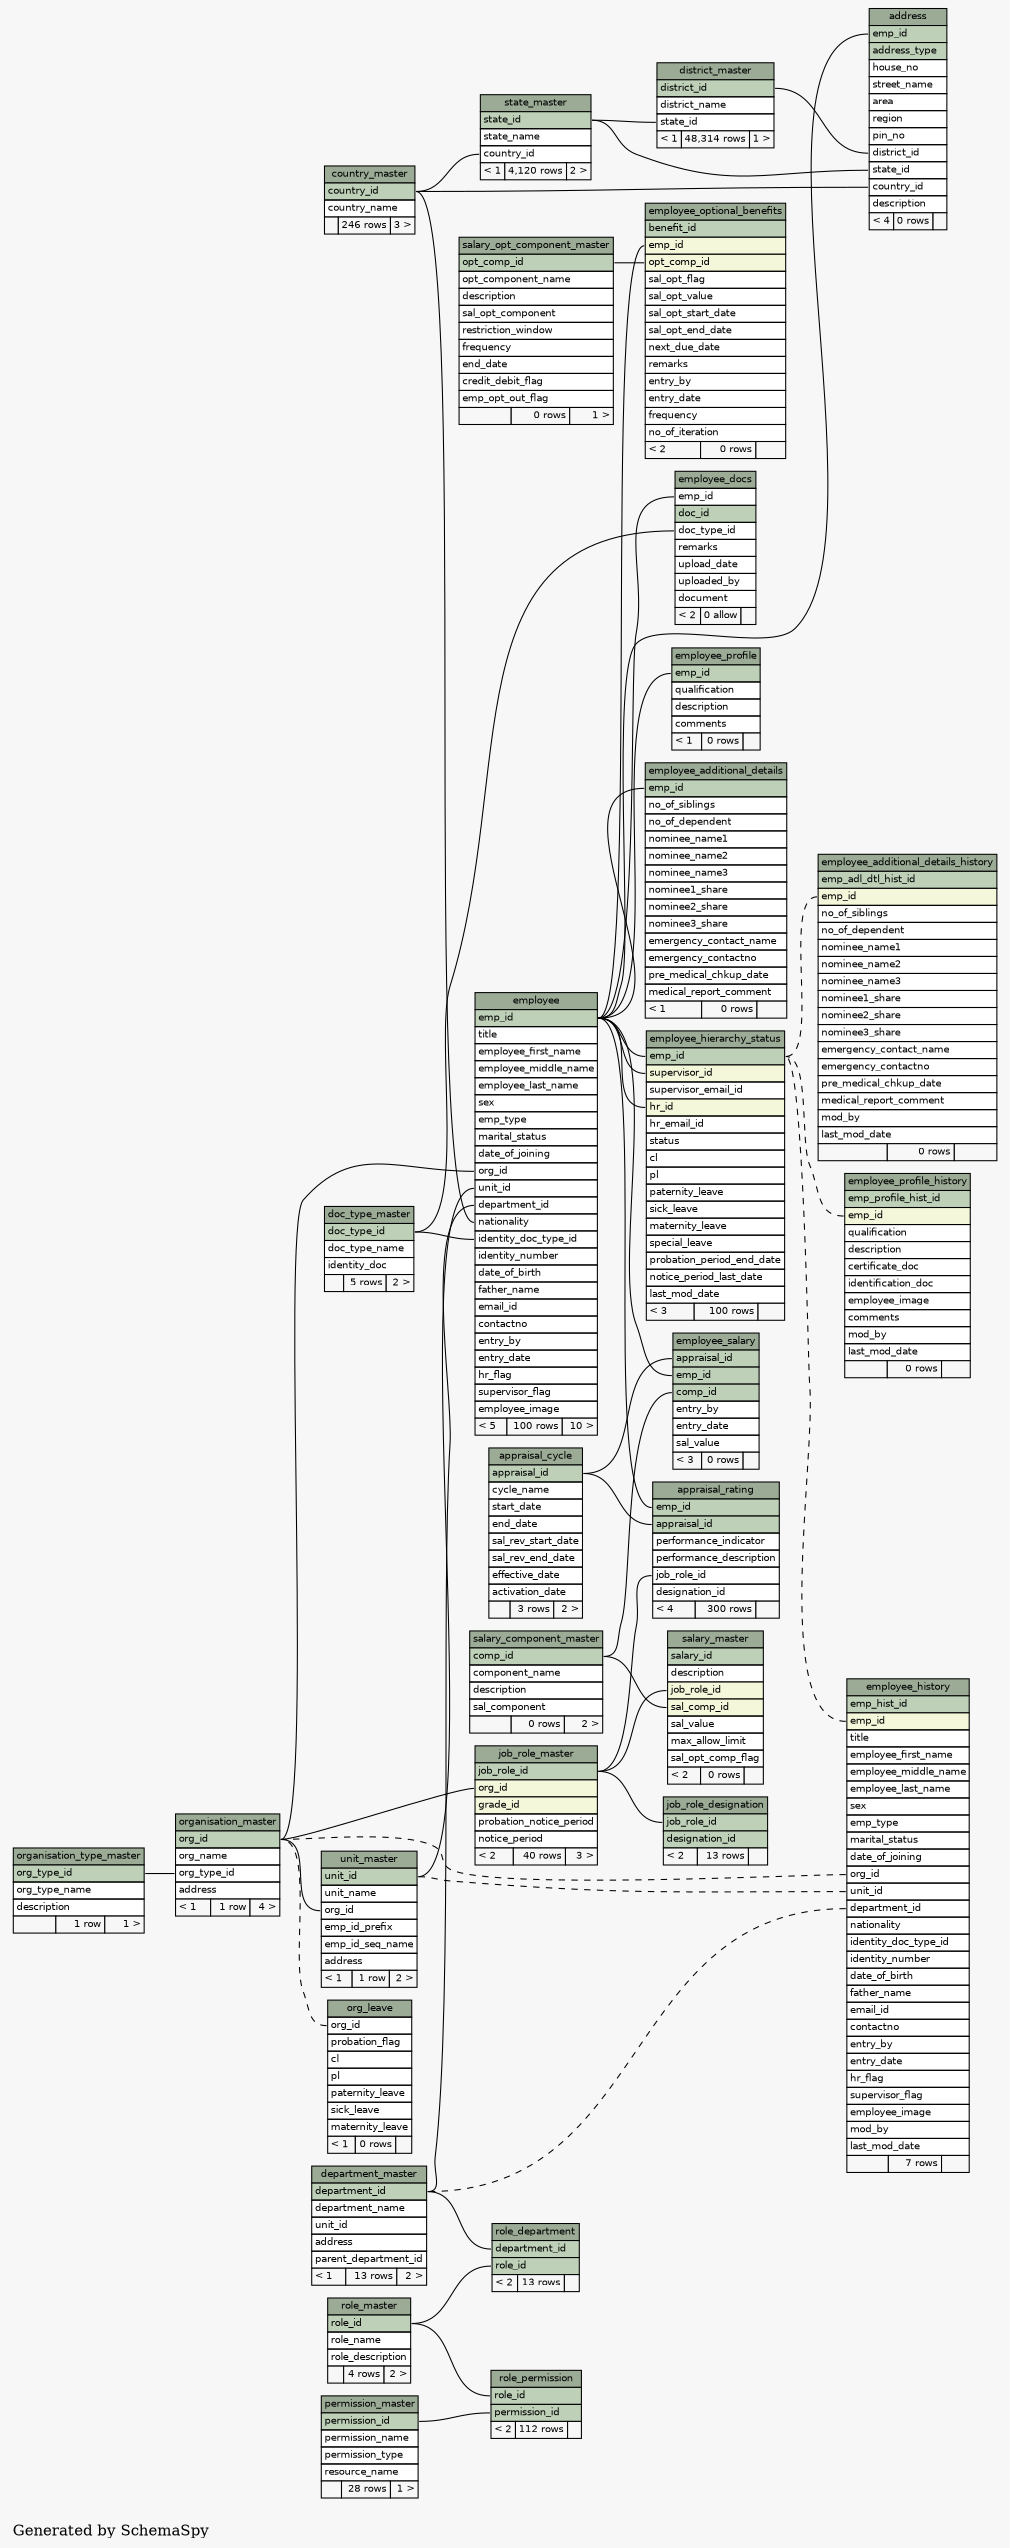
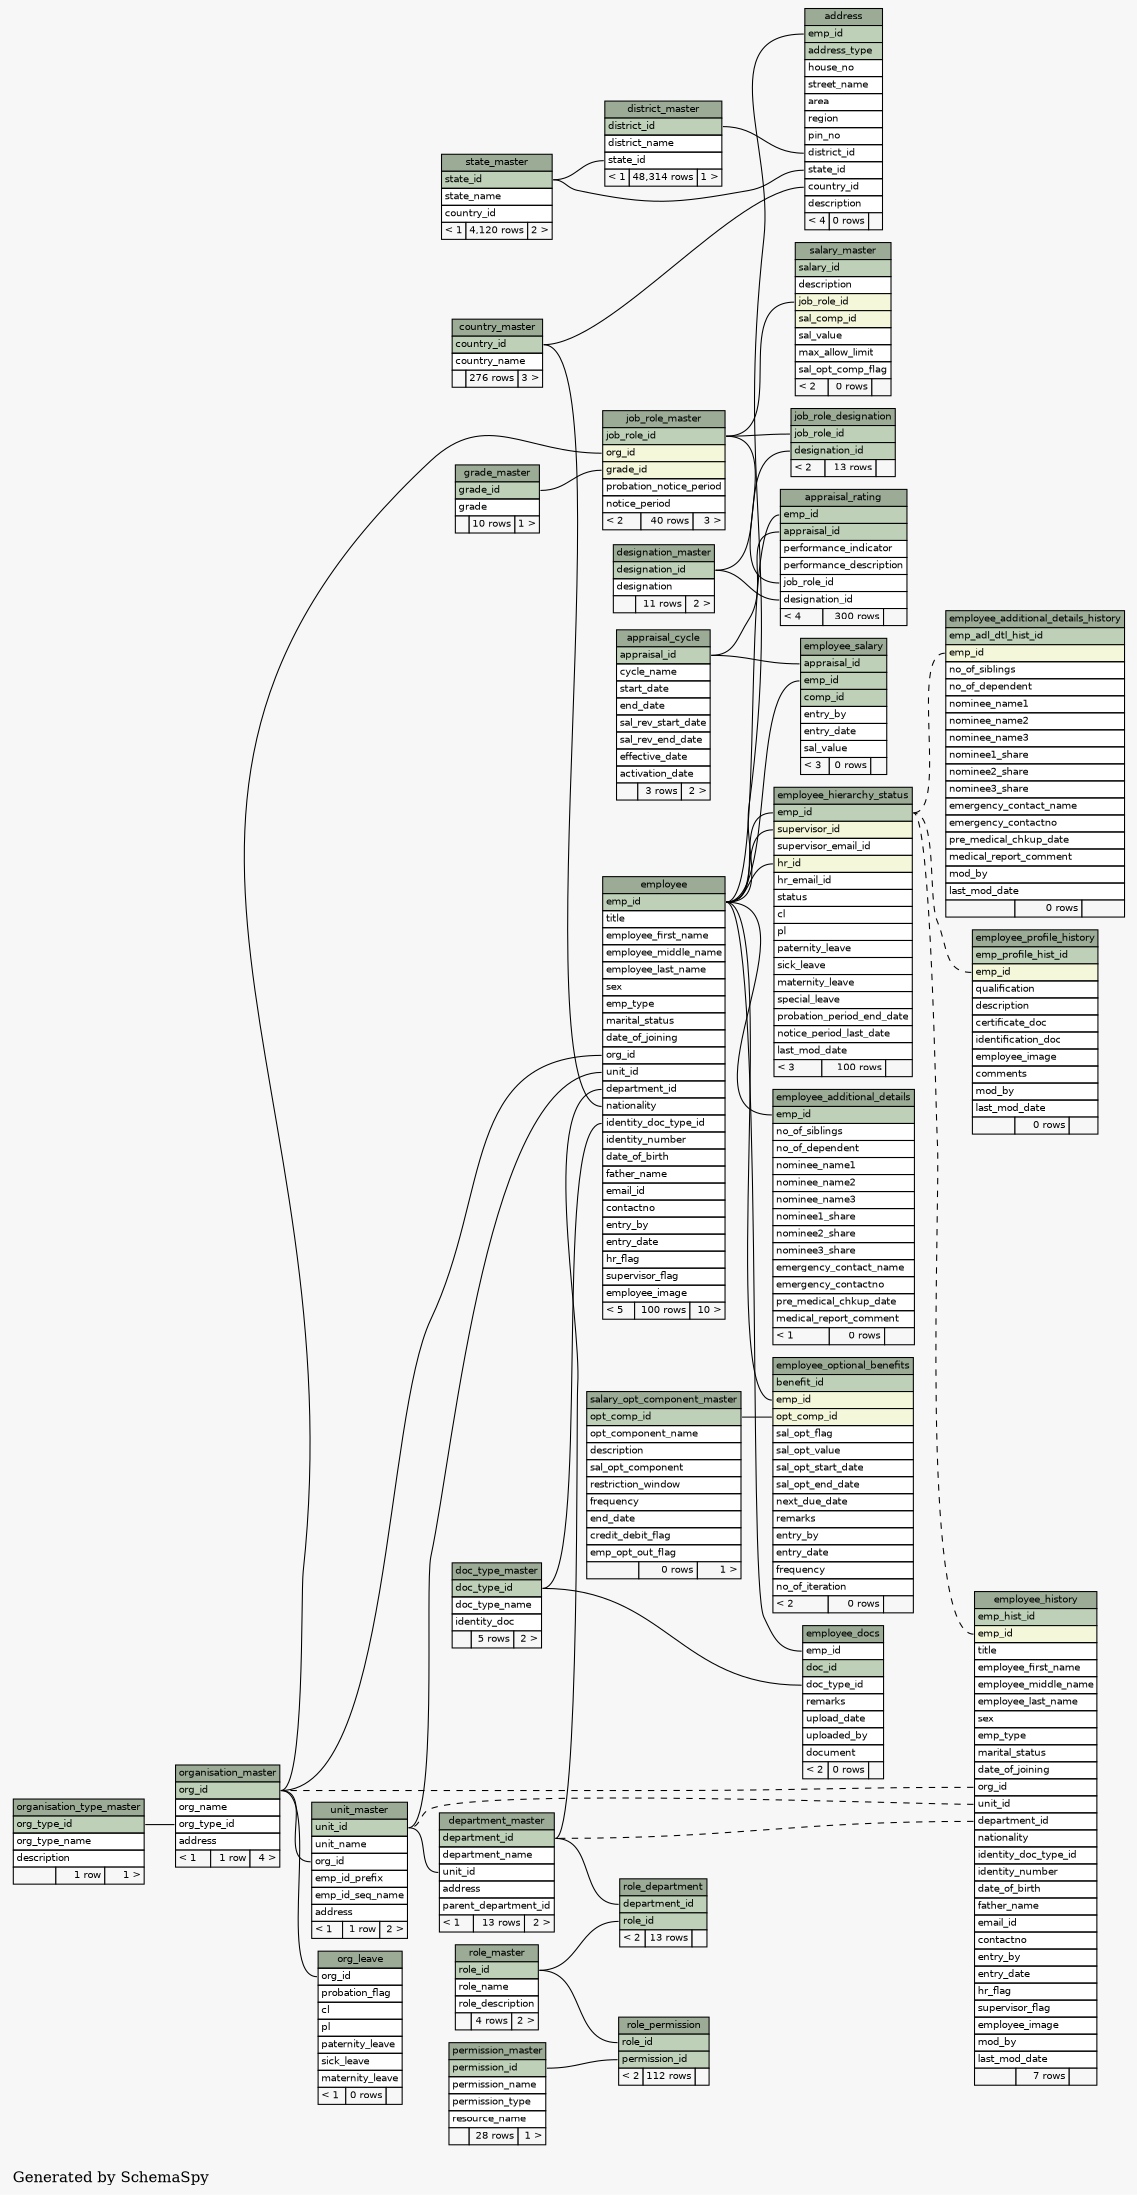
edge "state_master" -- "country_master": removed
node "country_master": text "246 rows" -> "276 rows"
node "grade_master": added
node "designation_master": added
node "employee_docs": text "0 allow" -> "0 rows"
node "employee_profile": removed
node "salary_component_master": removed
edge "unit_master" -- "department_master": added
edge "organisation_master" -- "org_leave": style dashed -> solid
